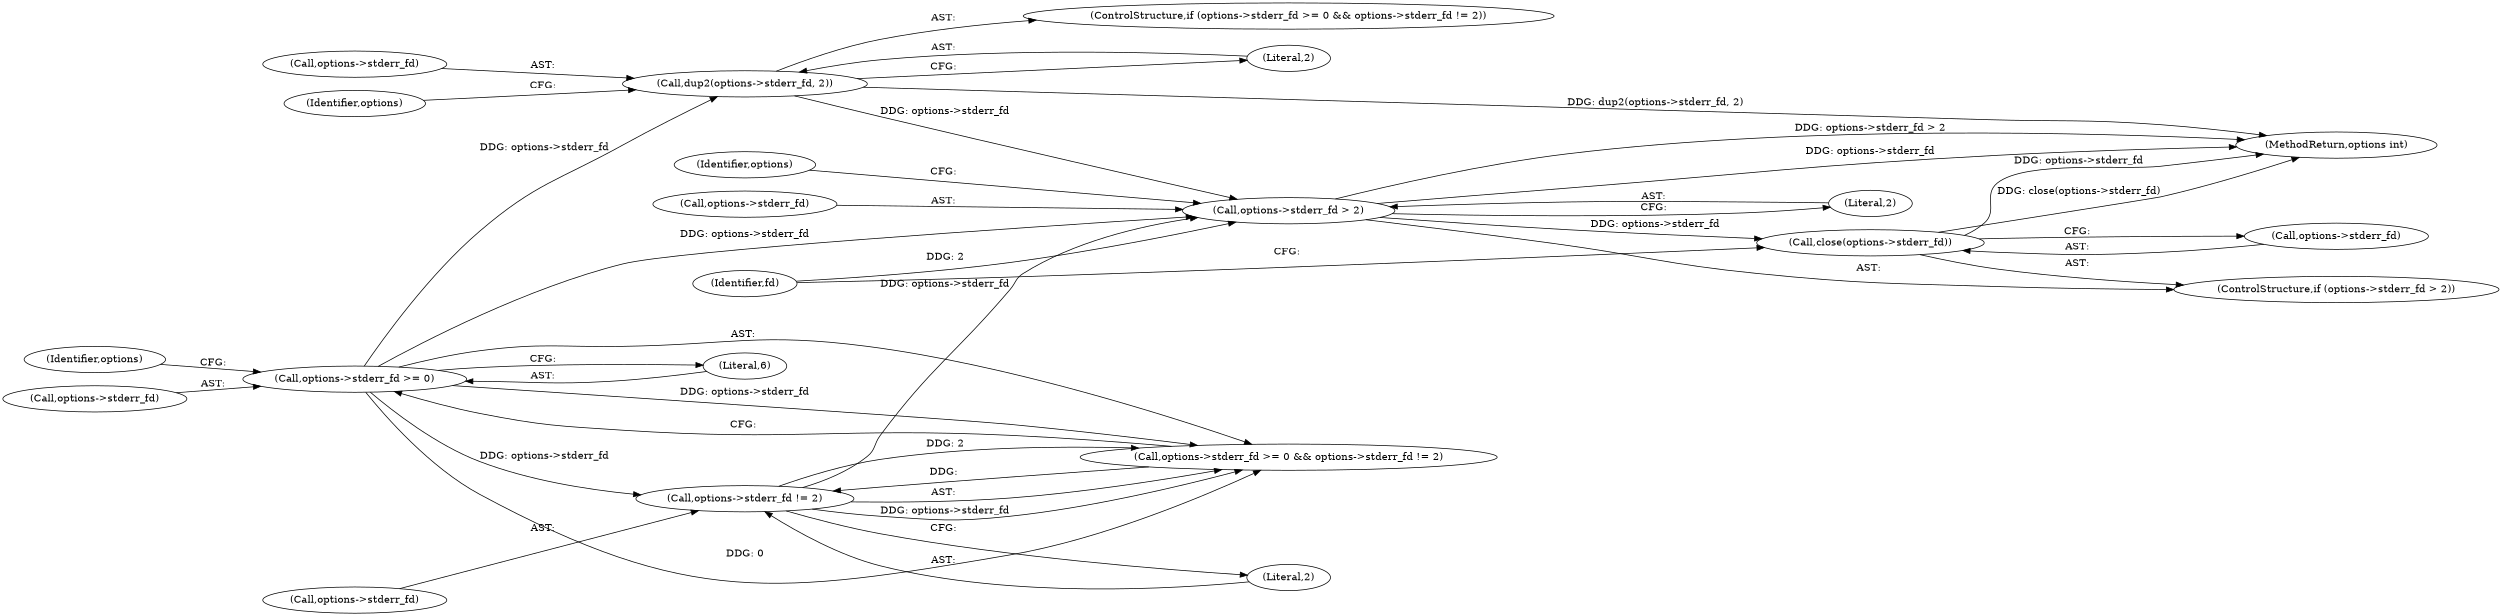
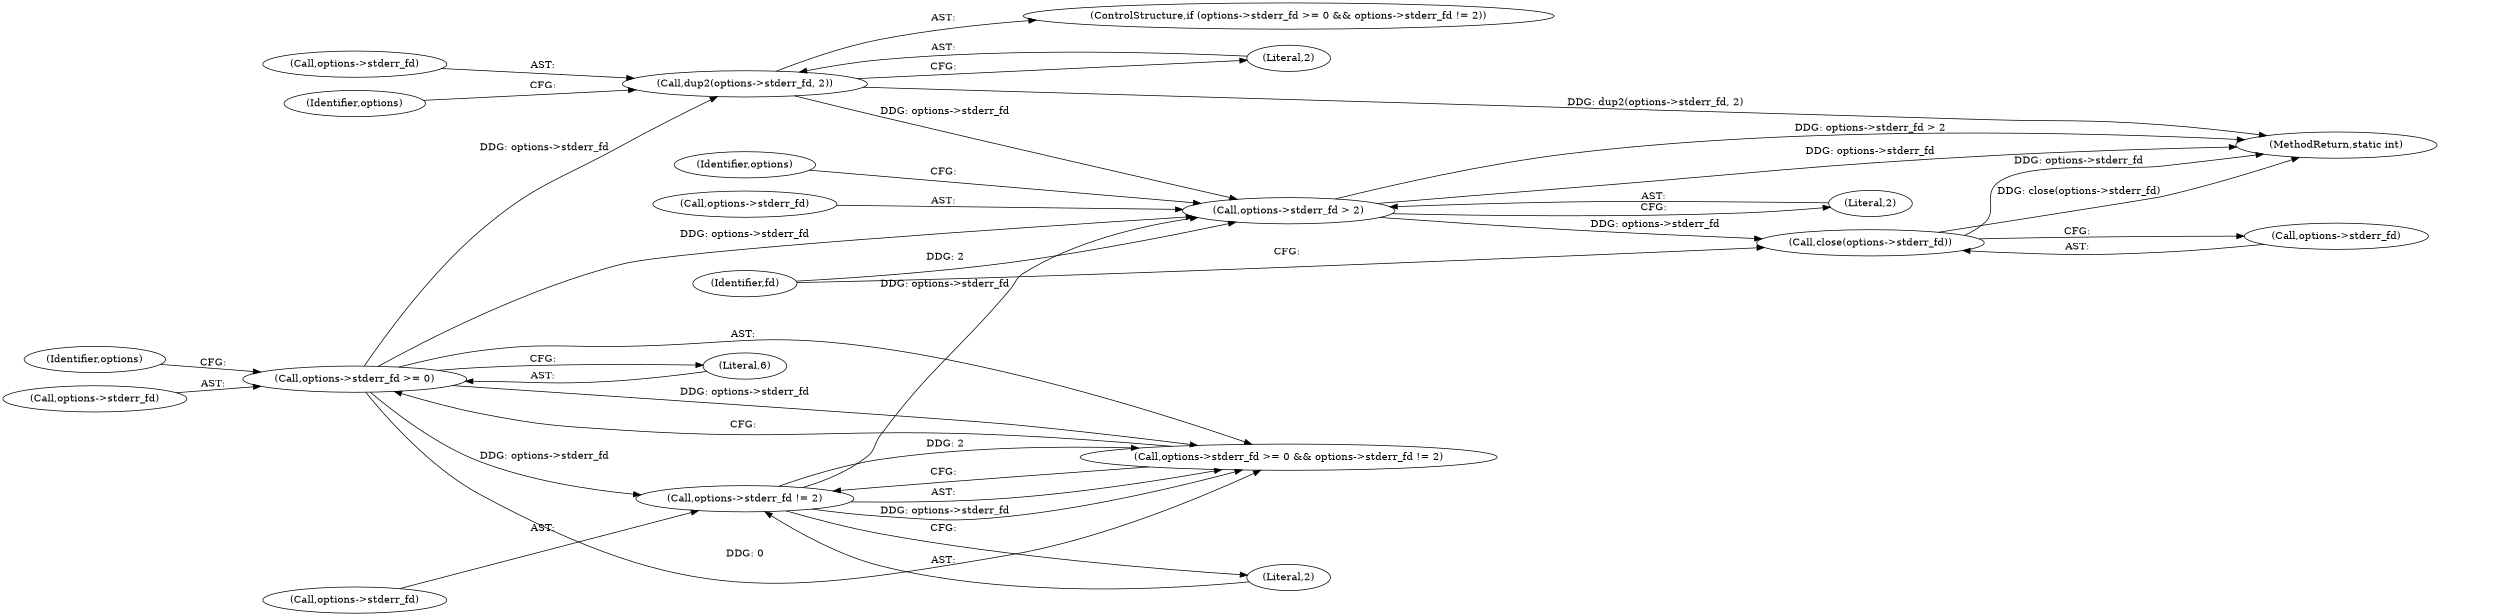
node "(MethodReturn,options int)": label "(MethodReturn,options int)" -> "(MethodReturn,static int)"
node "(ControlStructure,if (options->stderr_fd > 2))": removed
edge "(Call,options->stderr_fd >= 0 && options->stderr_fd != 2)" -> "(Call,options->stderr_fd != 2)": label "DDG: " -> "CFG: "
